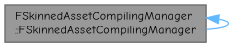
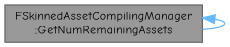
node "FSkinnedAssetCompilingManager ::FSkinnedAssetCompilingManager": label "FSkinnedAssetCompilingManager ::FSkinnedAssetCompilingManager" -> "FSkinnedAssetCompilingManager ::GetNumRemainingAssets"
